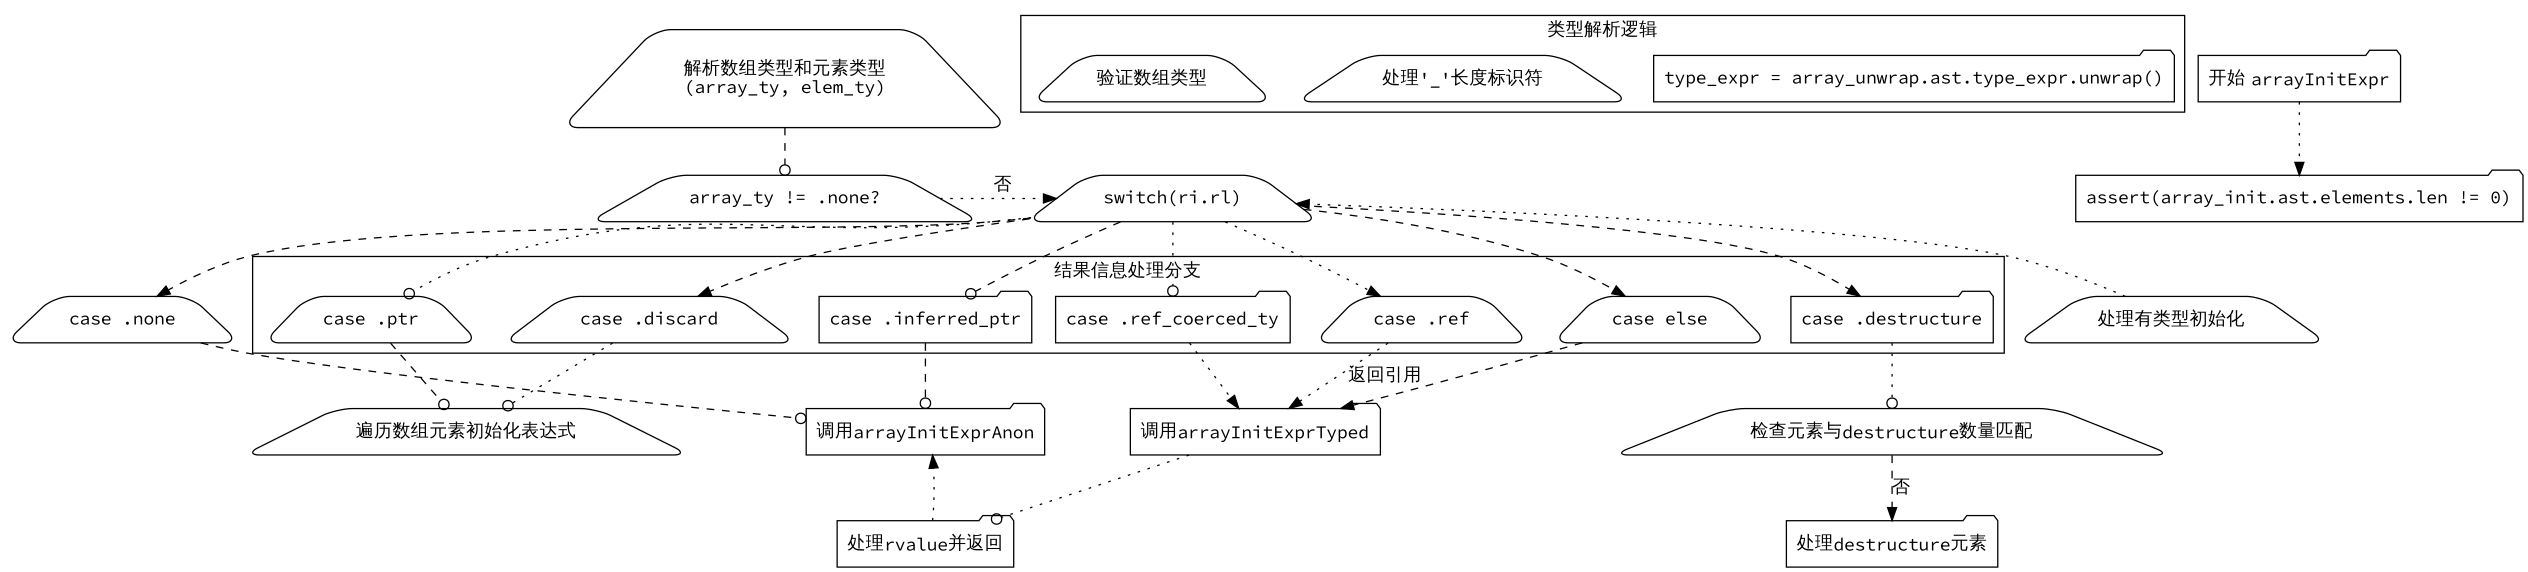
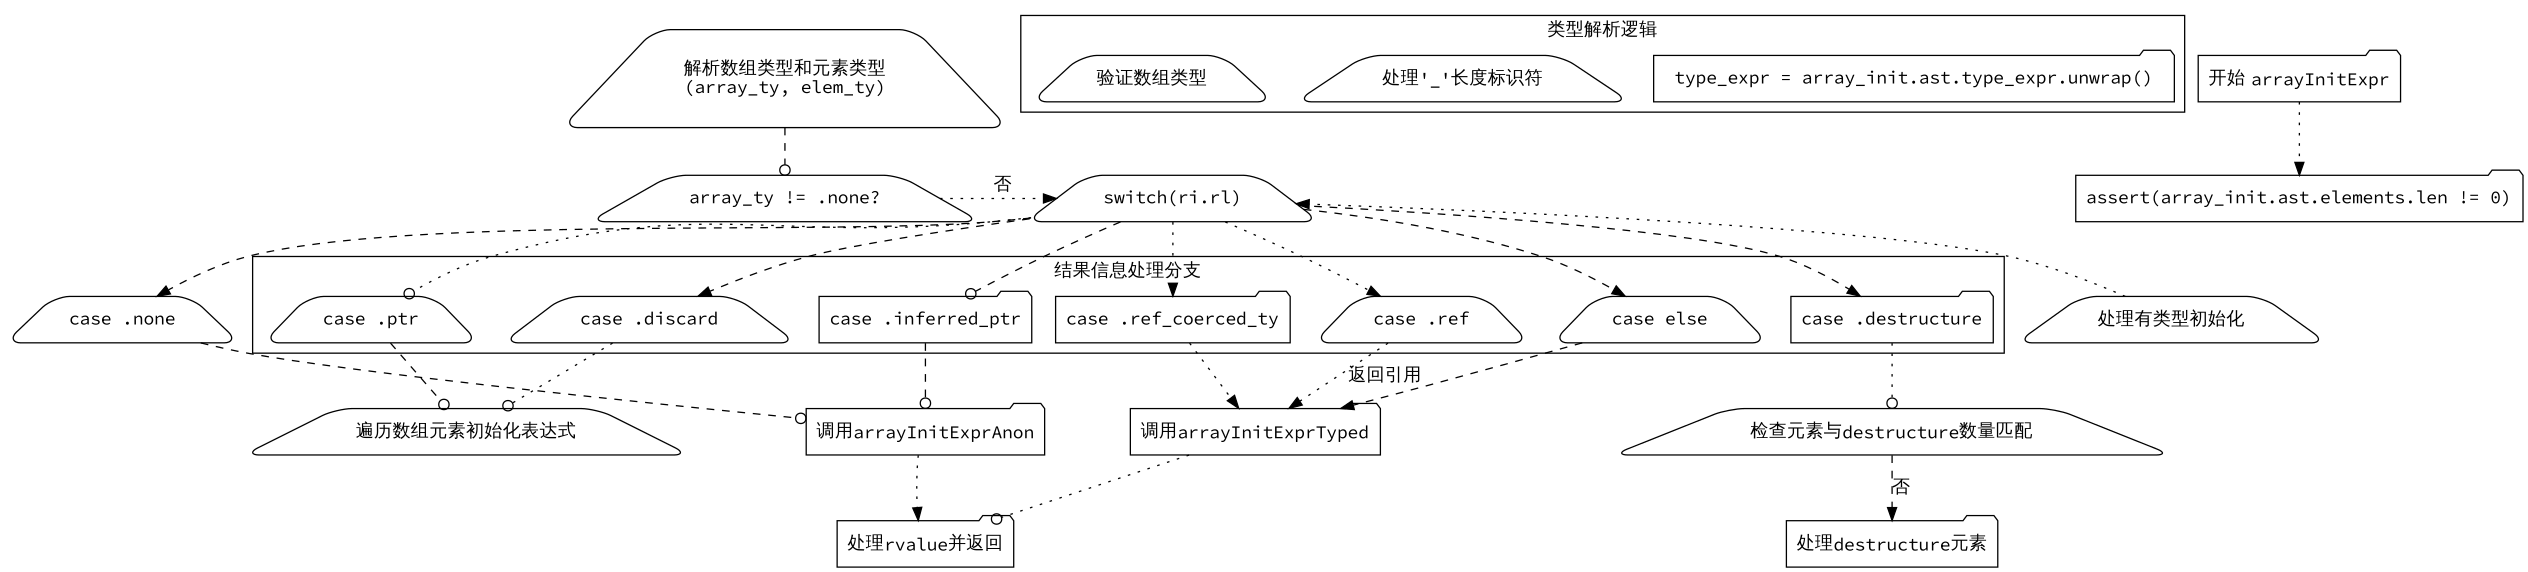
node "type_expr = array_unwrap.ast.type_expr.unwrap()": label "type_expr = array_unwrap.ast.type_expr.unwrap()" -> "type_expr = array_init.ast.type_expr.unwrap()"
edge "switch(ri.rl)" -> "case .ref_coerced_ty": arrowhead odot -> normal
edge "处理rvalue并返回" -> "调用arrayInitExprAnon": reversed
